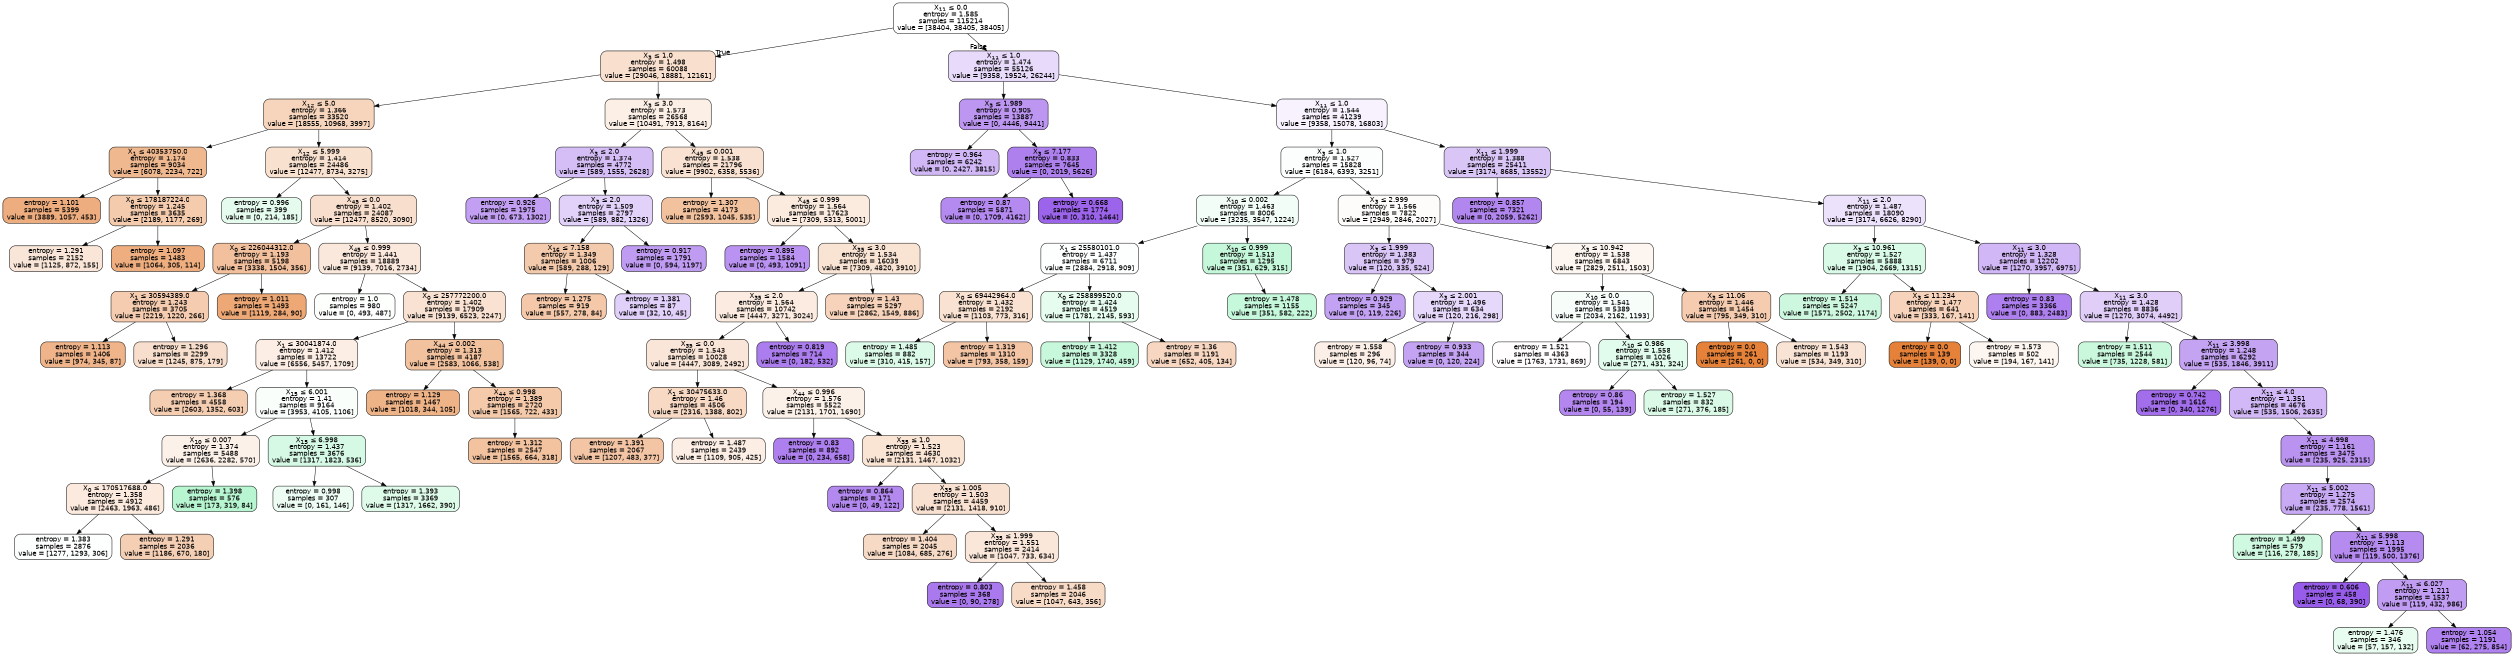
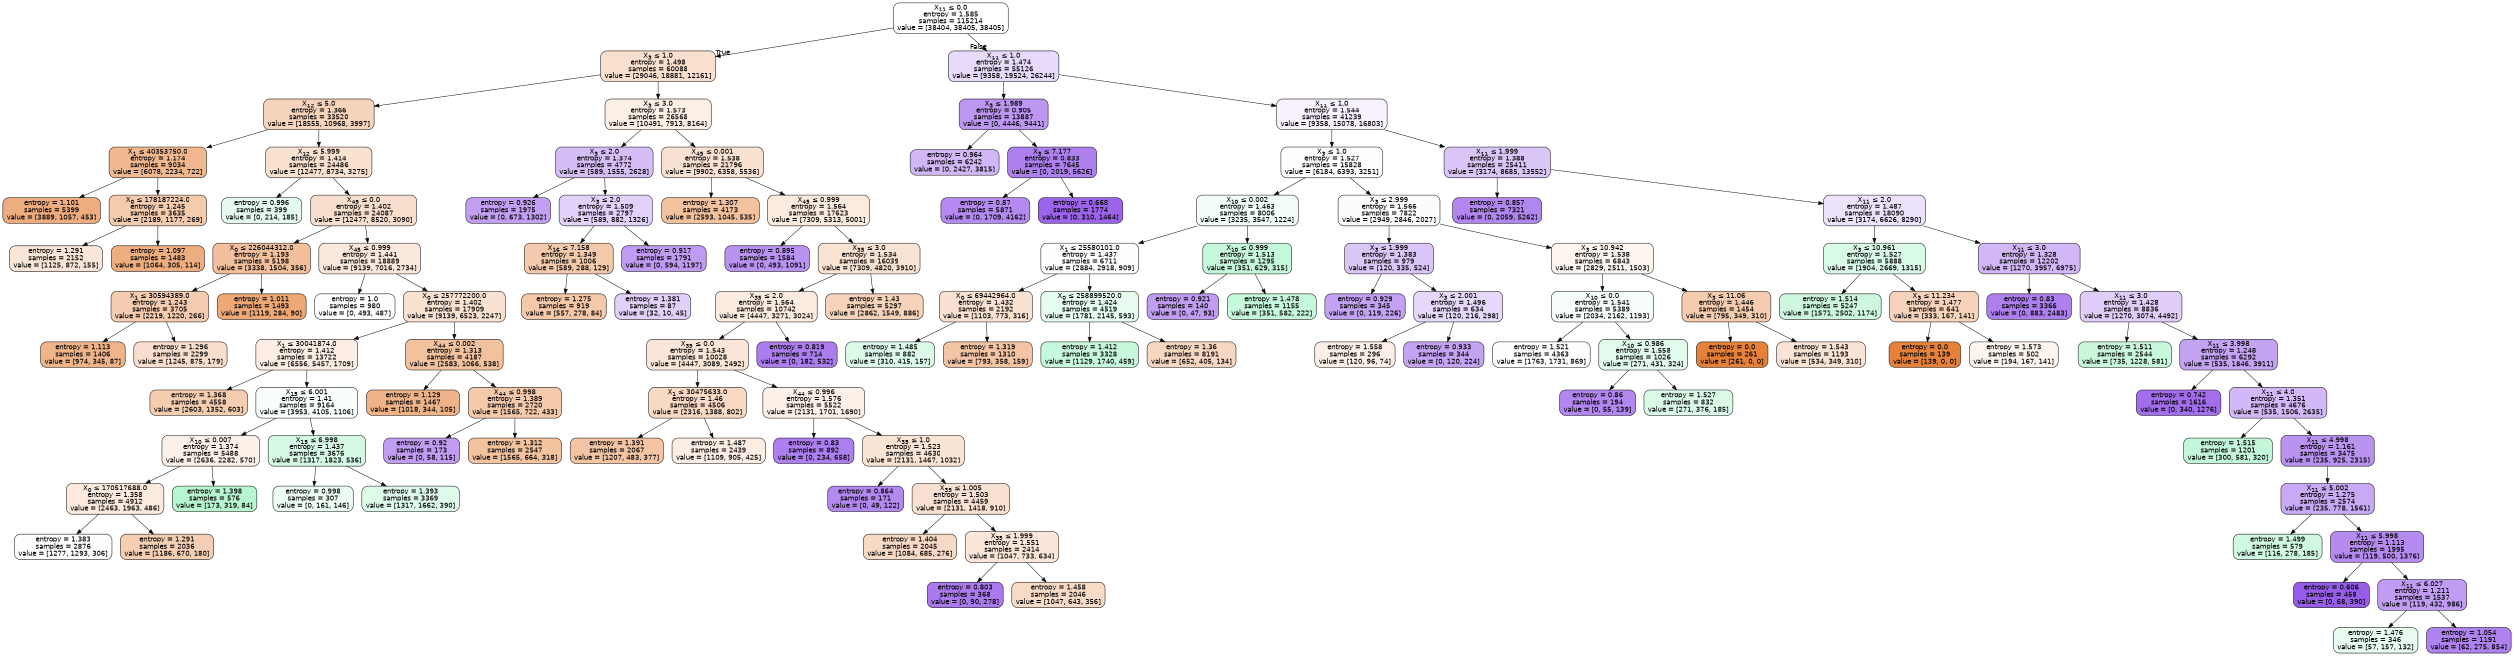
node "entropy = 0.921": added
node "entropy = 1.36": text "samples = 1191" -> "samples = 8191"
node "entropy = 0.92": added
node "entropy = 1.515": added
